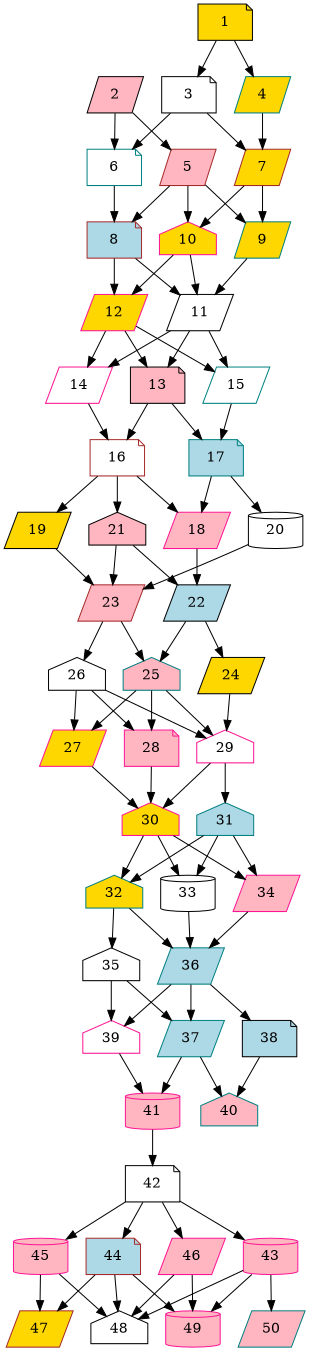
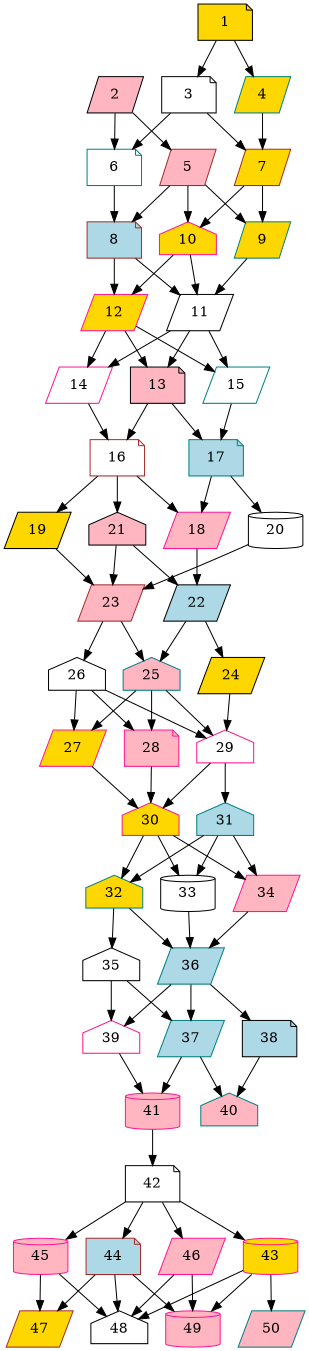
node "43": fillcolor lightpink -> gold
